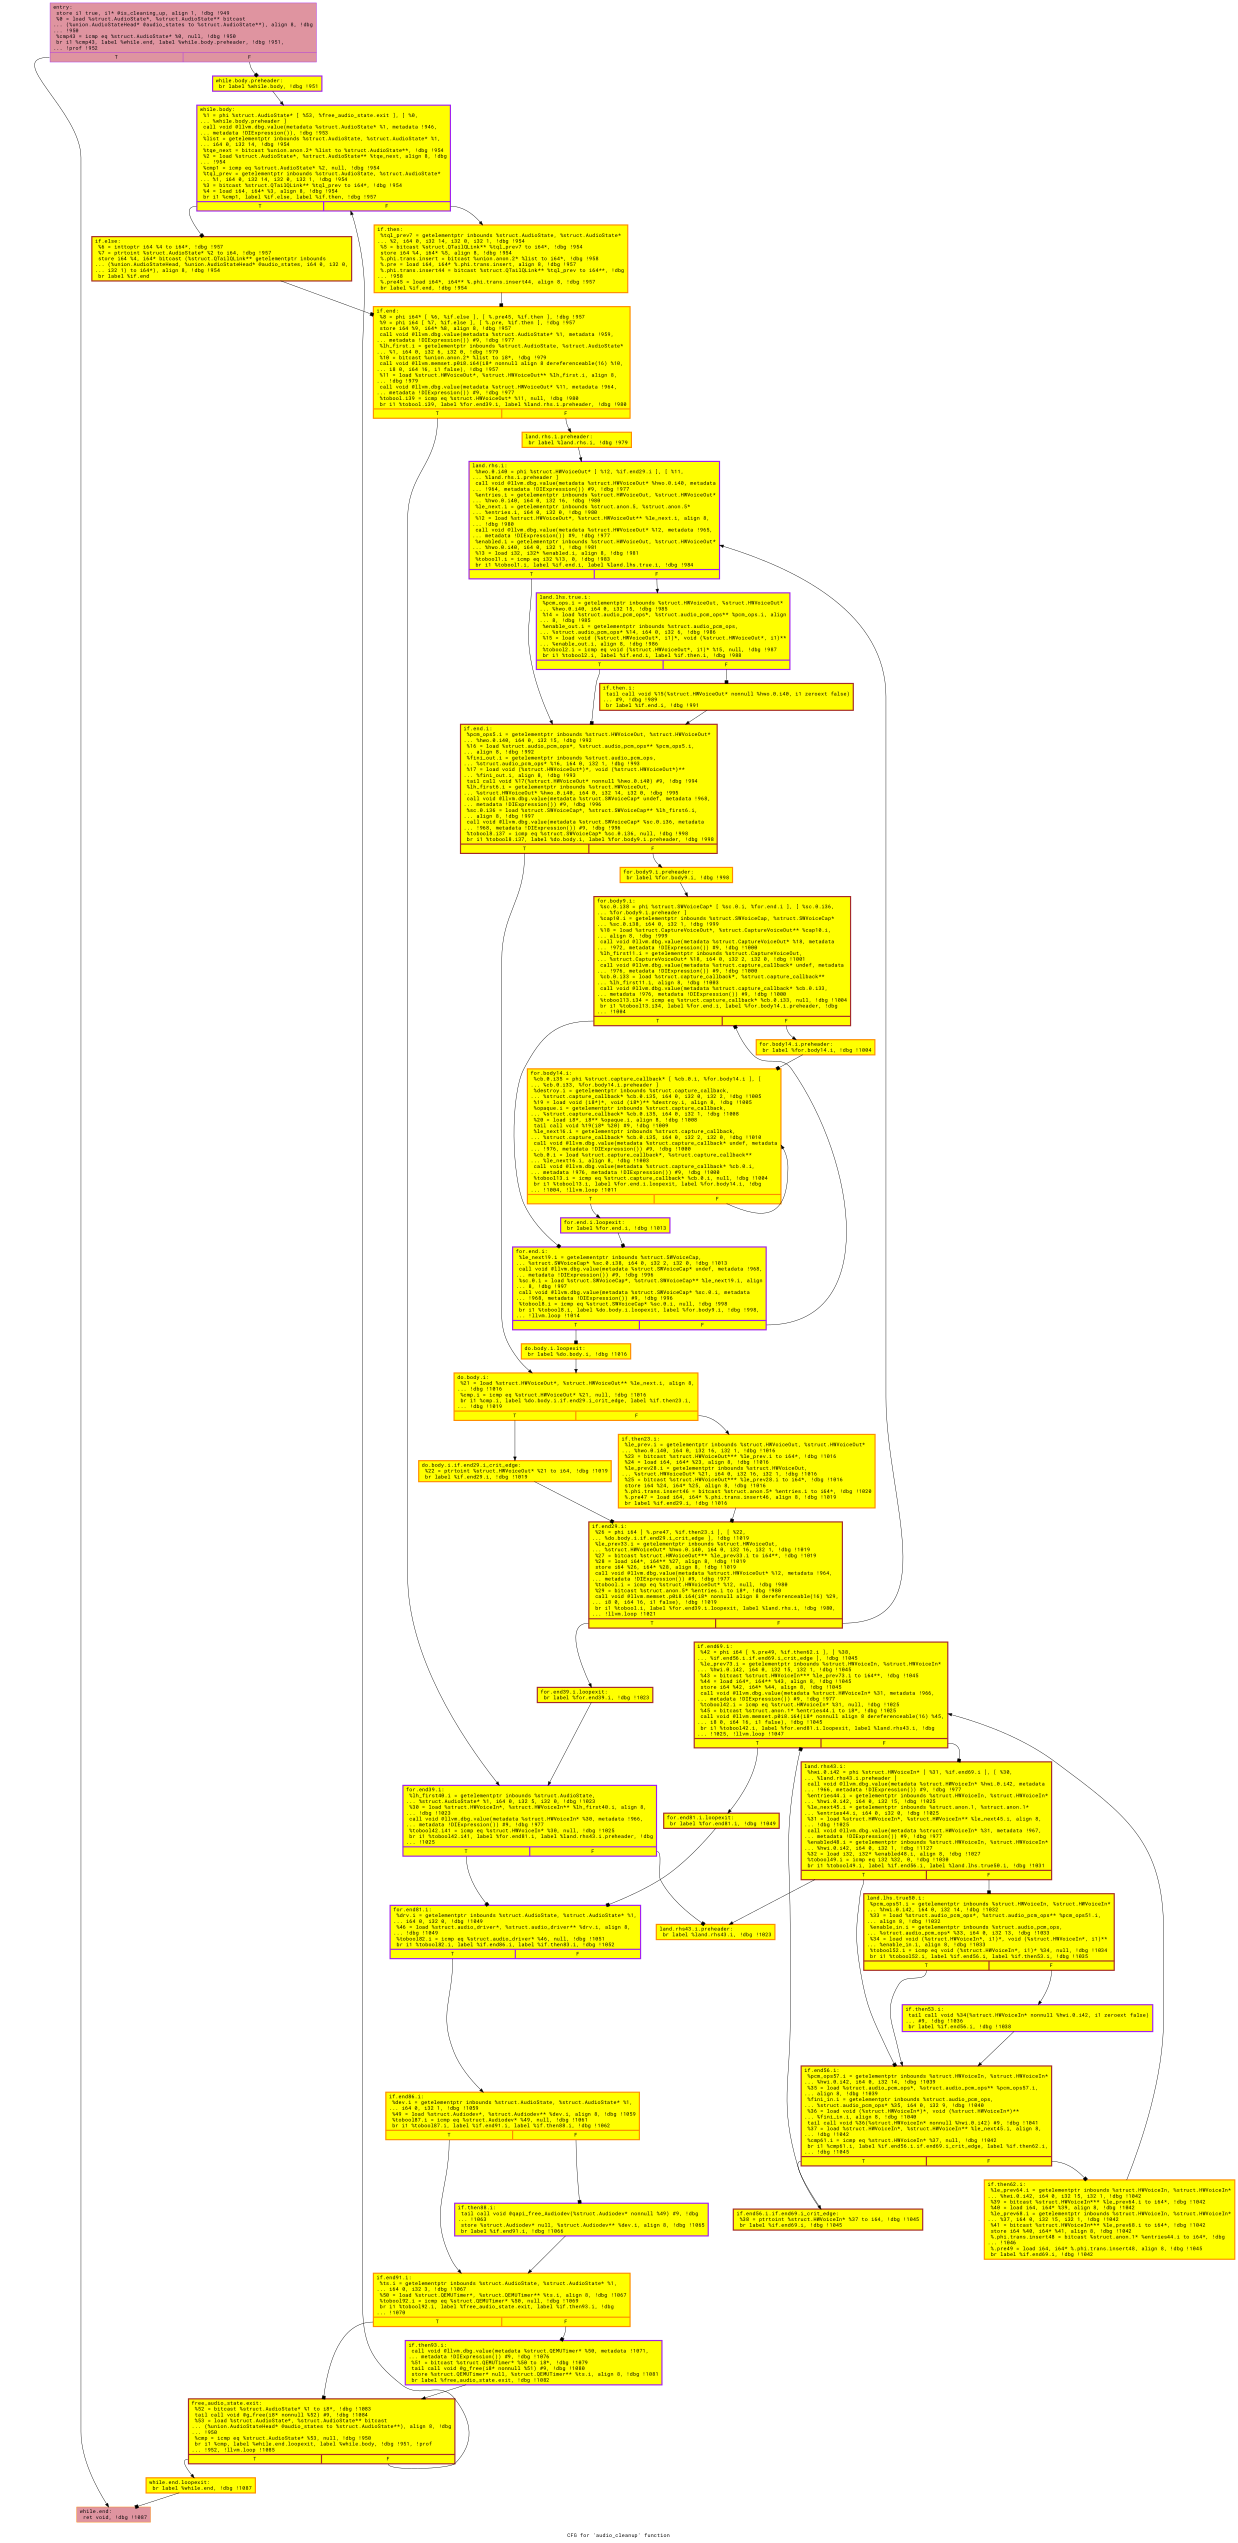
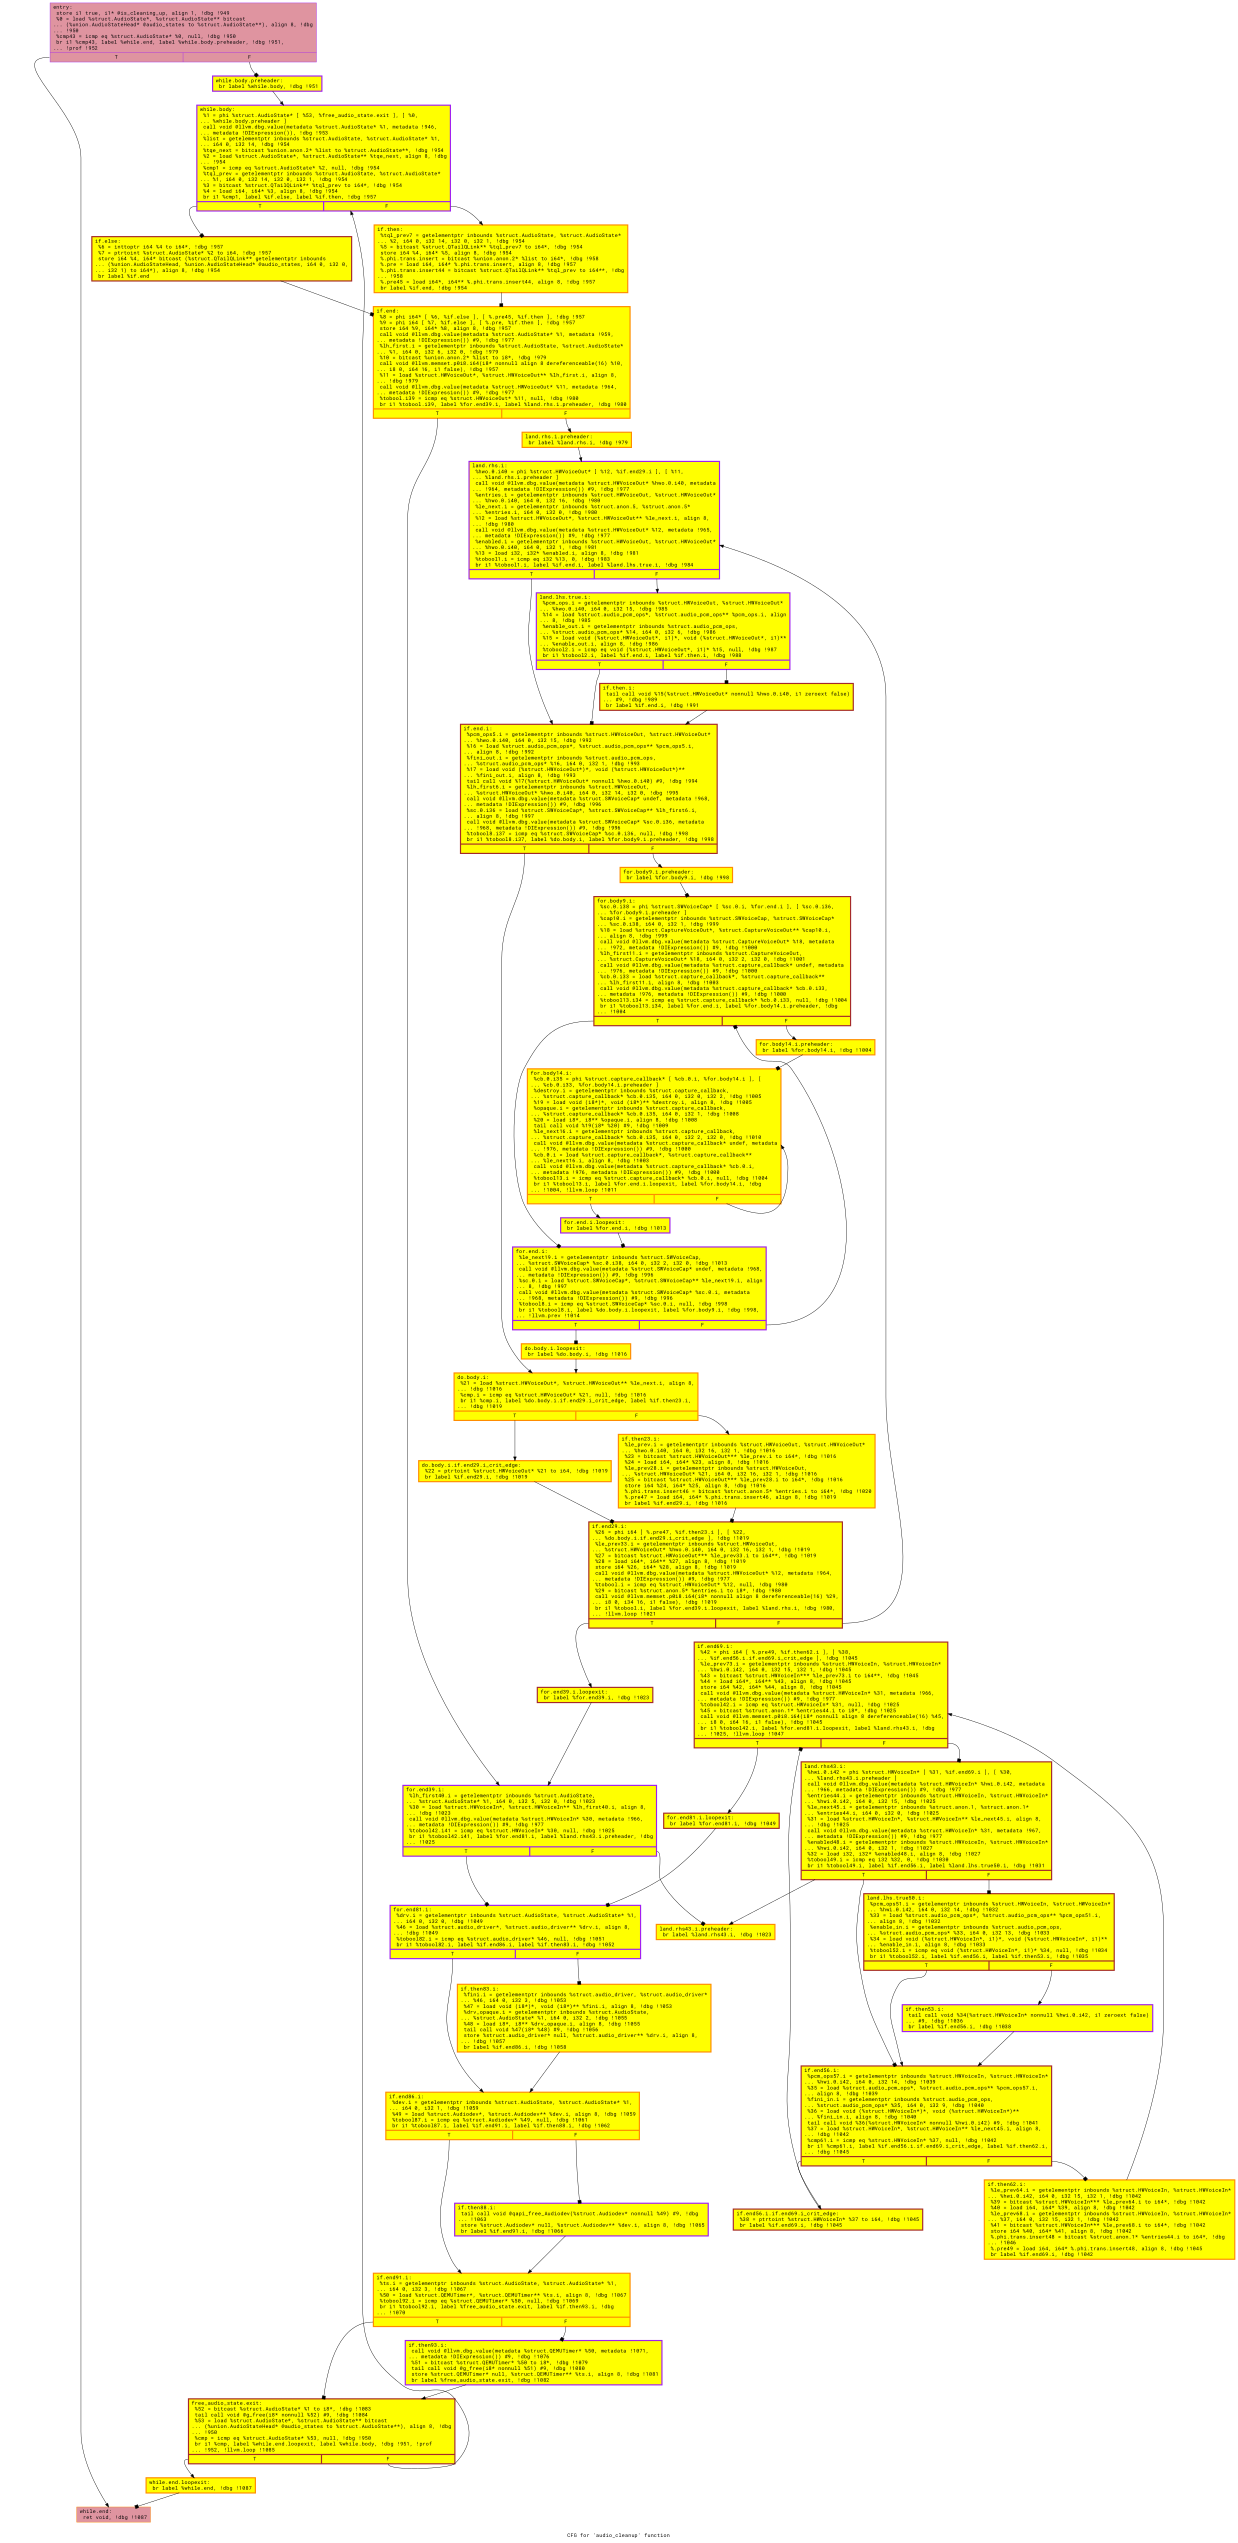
edge "for.body9.i.preheader:" -> "for.body9.i:": arrowhead normal -> box
node "for.end.i:": text "... !llvm.loop !1014" -> "... !llvm.prev !1014"
node "if.end29.i:": text "... i8 0, i64 16, i1 false), !dbg !1019" -> "... i8 0, i34 16, i1 false), !dbg !1019"
node "land.rhs43.i:": text "... %hwi.0.i42, i64 0, i32 1, !dbg !1127" -> "... %hwi.0.i42, i64 0, i32 1, !dbg !1027"
node "if.then83.i:": added
